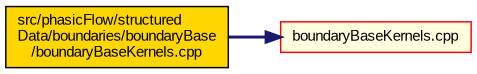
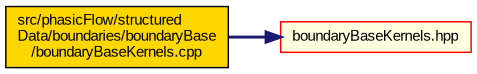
node "boundaryBaseKernels.cpp": label "boundaryBaseKernels.cpp" -> "boundaryBaseKernels.hpp"
